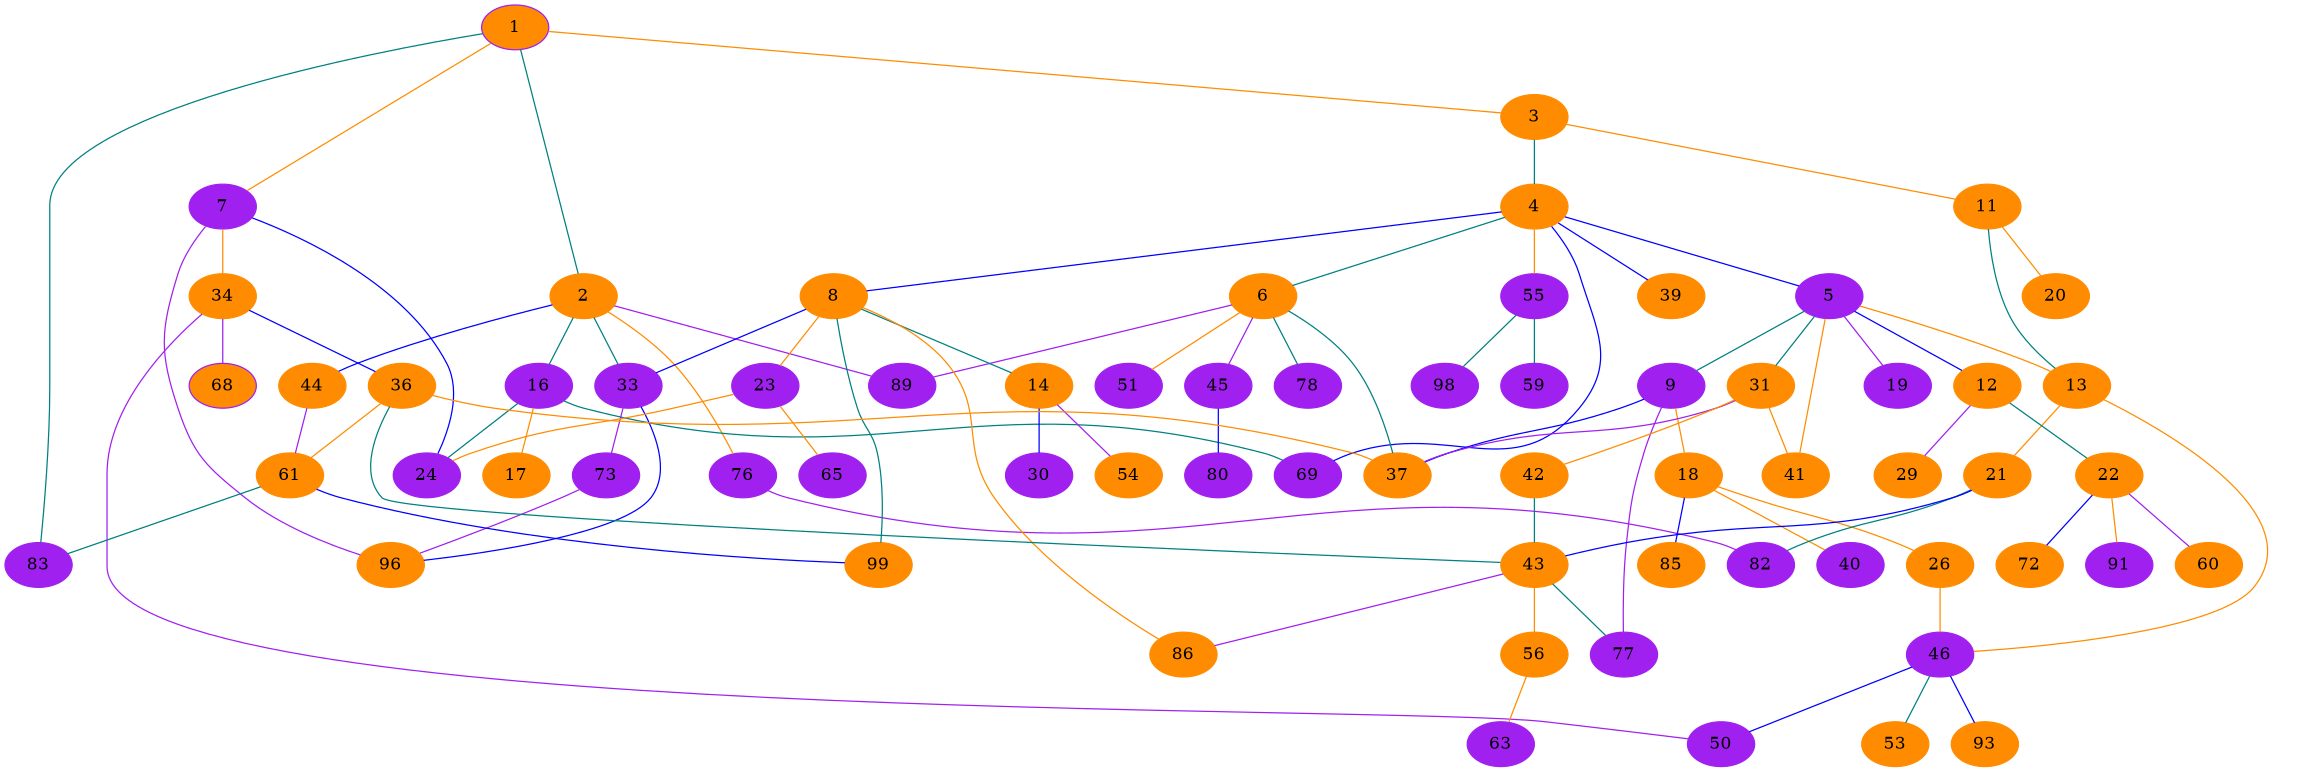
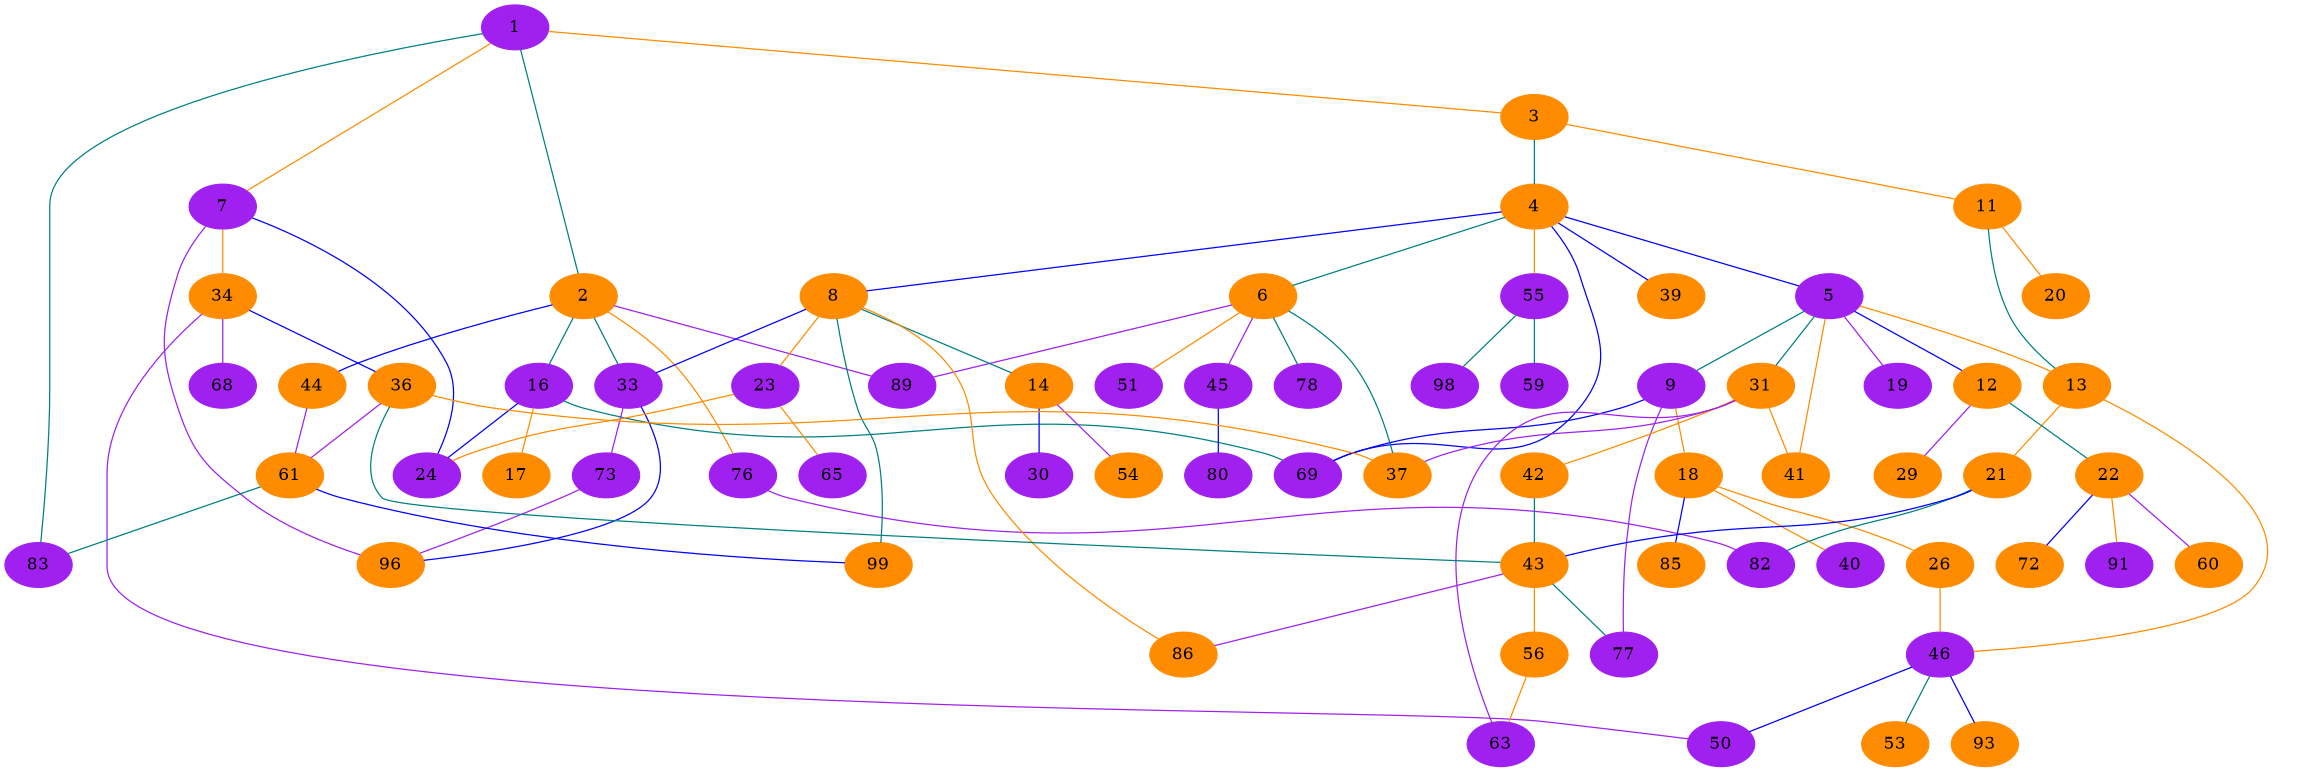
node "1": fillcolor darkorange -> purple
node "68": fillcolor darkorange -> purple
edge "9" -- "37": now "9" -- "69"
edge "36" -- "61": color darkorange -> purple
edge "16" -- "24": color teal -> blue
edge "31" -- "63": added
